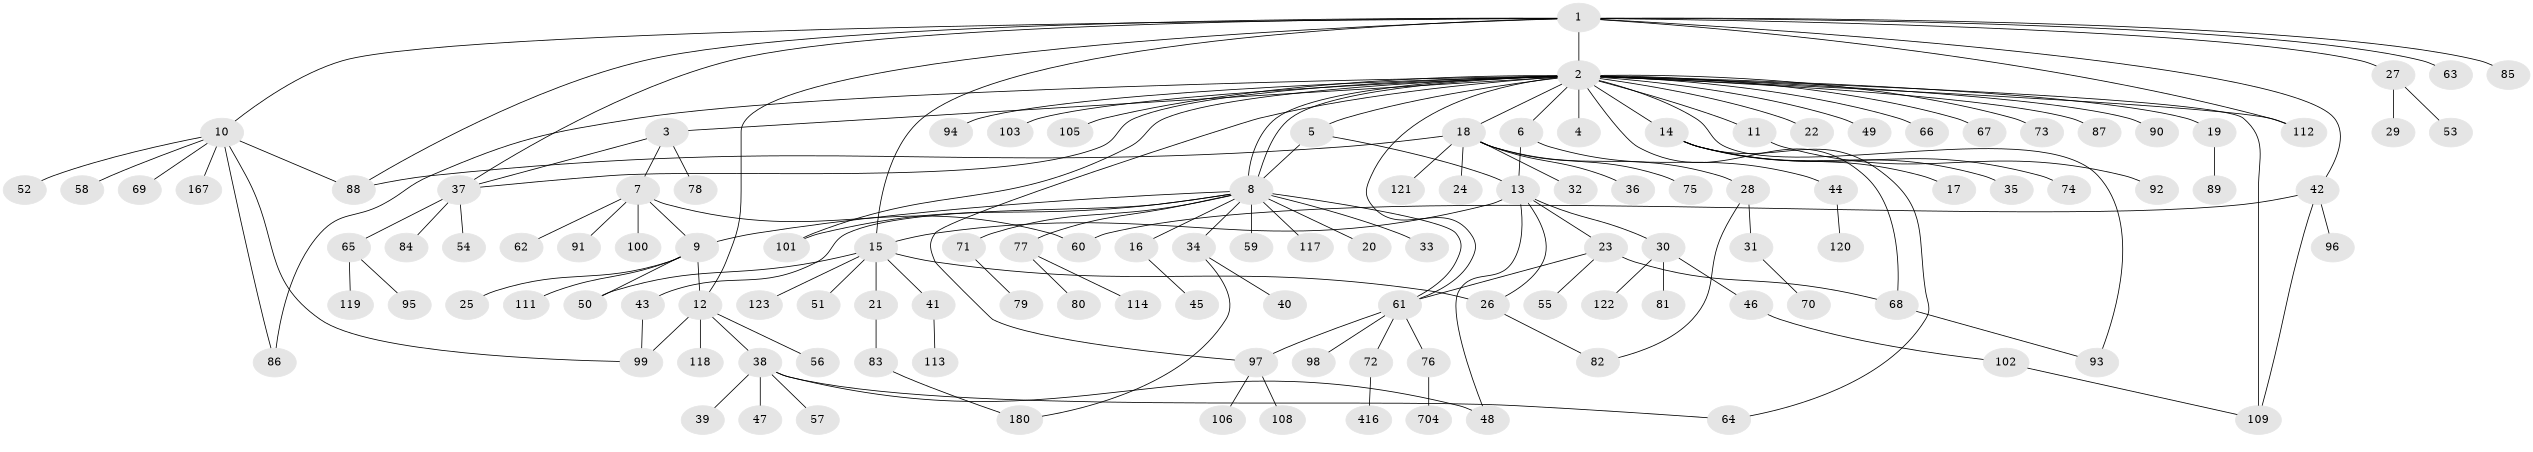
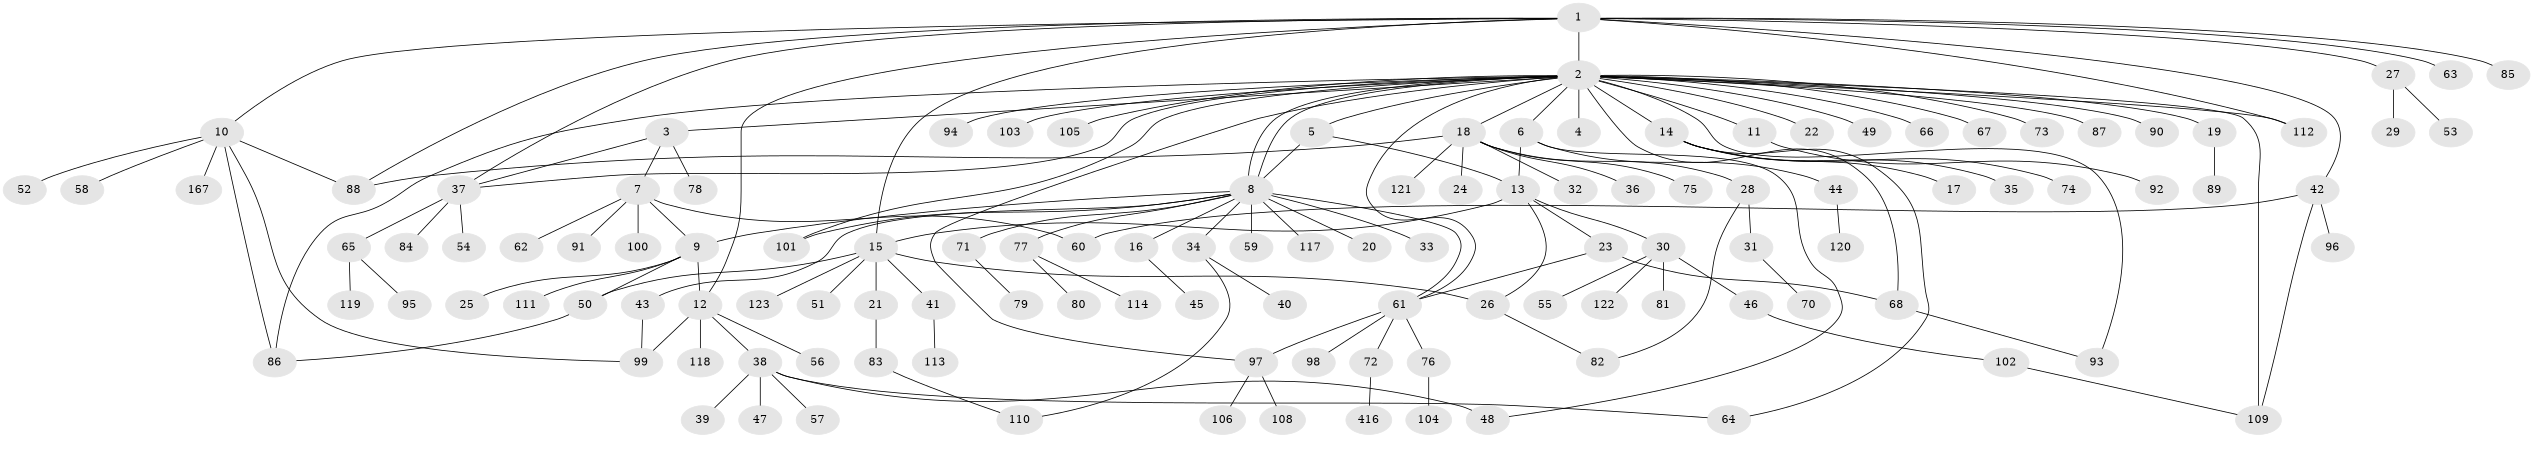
node "69": removed
edge "23" -- "55": now "30" -- "55"
edge "13" -- "48": now "6" -- "48"
edge "50" -- "86": added
node "180": label "180" -> "110"
node "704": label "704" -> "104"
